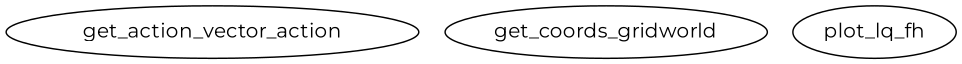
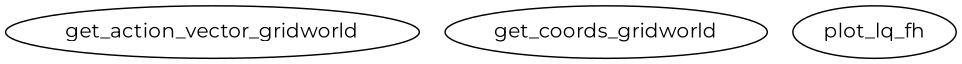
node "get_action_vector_action": label "get_action_vector_action" -> "get_action_vector_gridworld"
